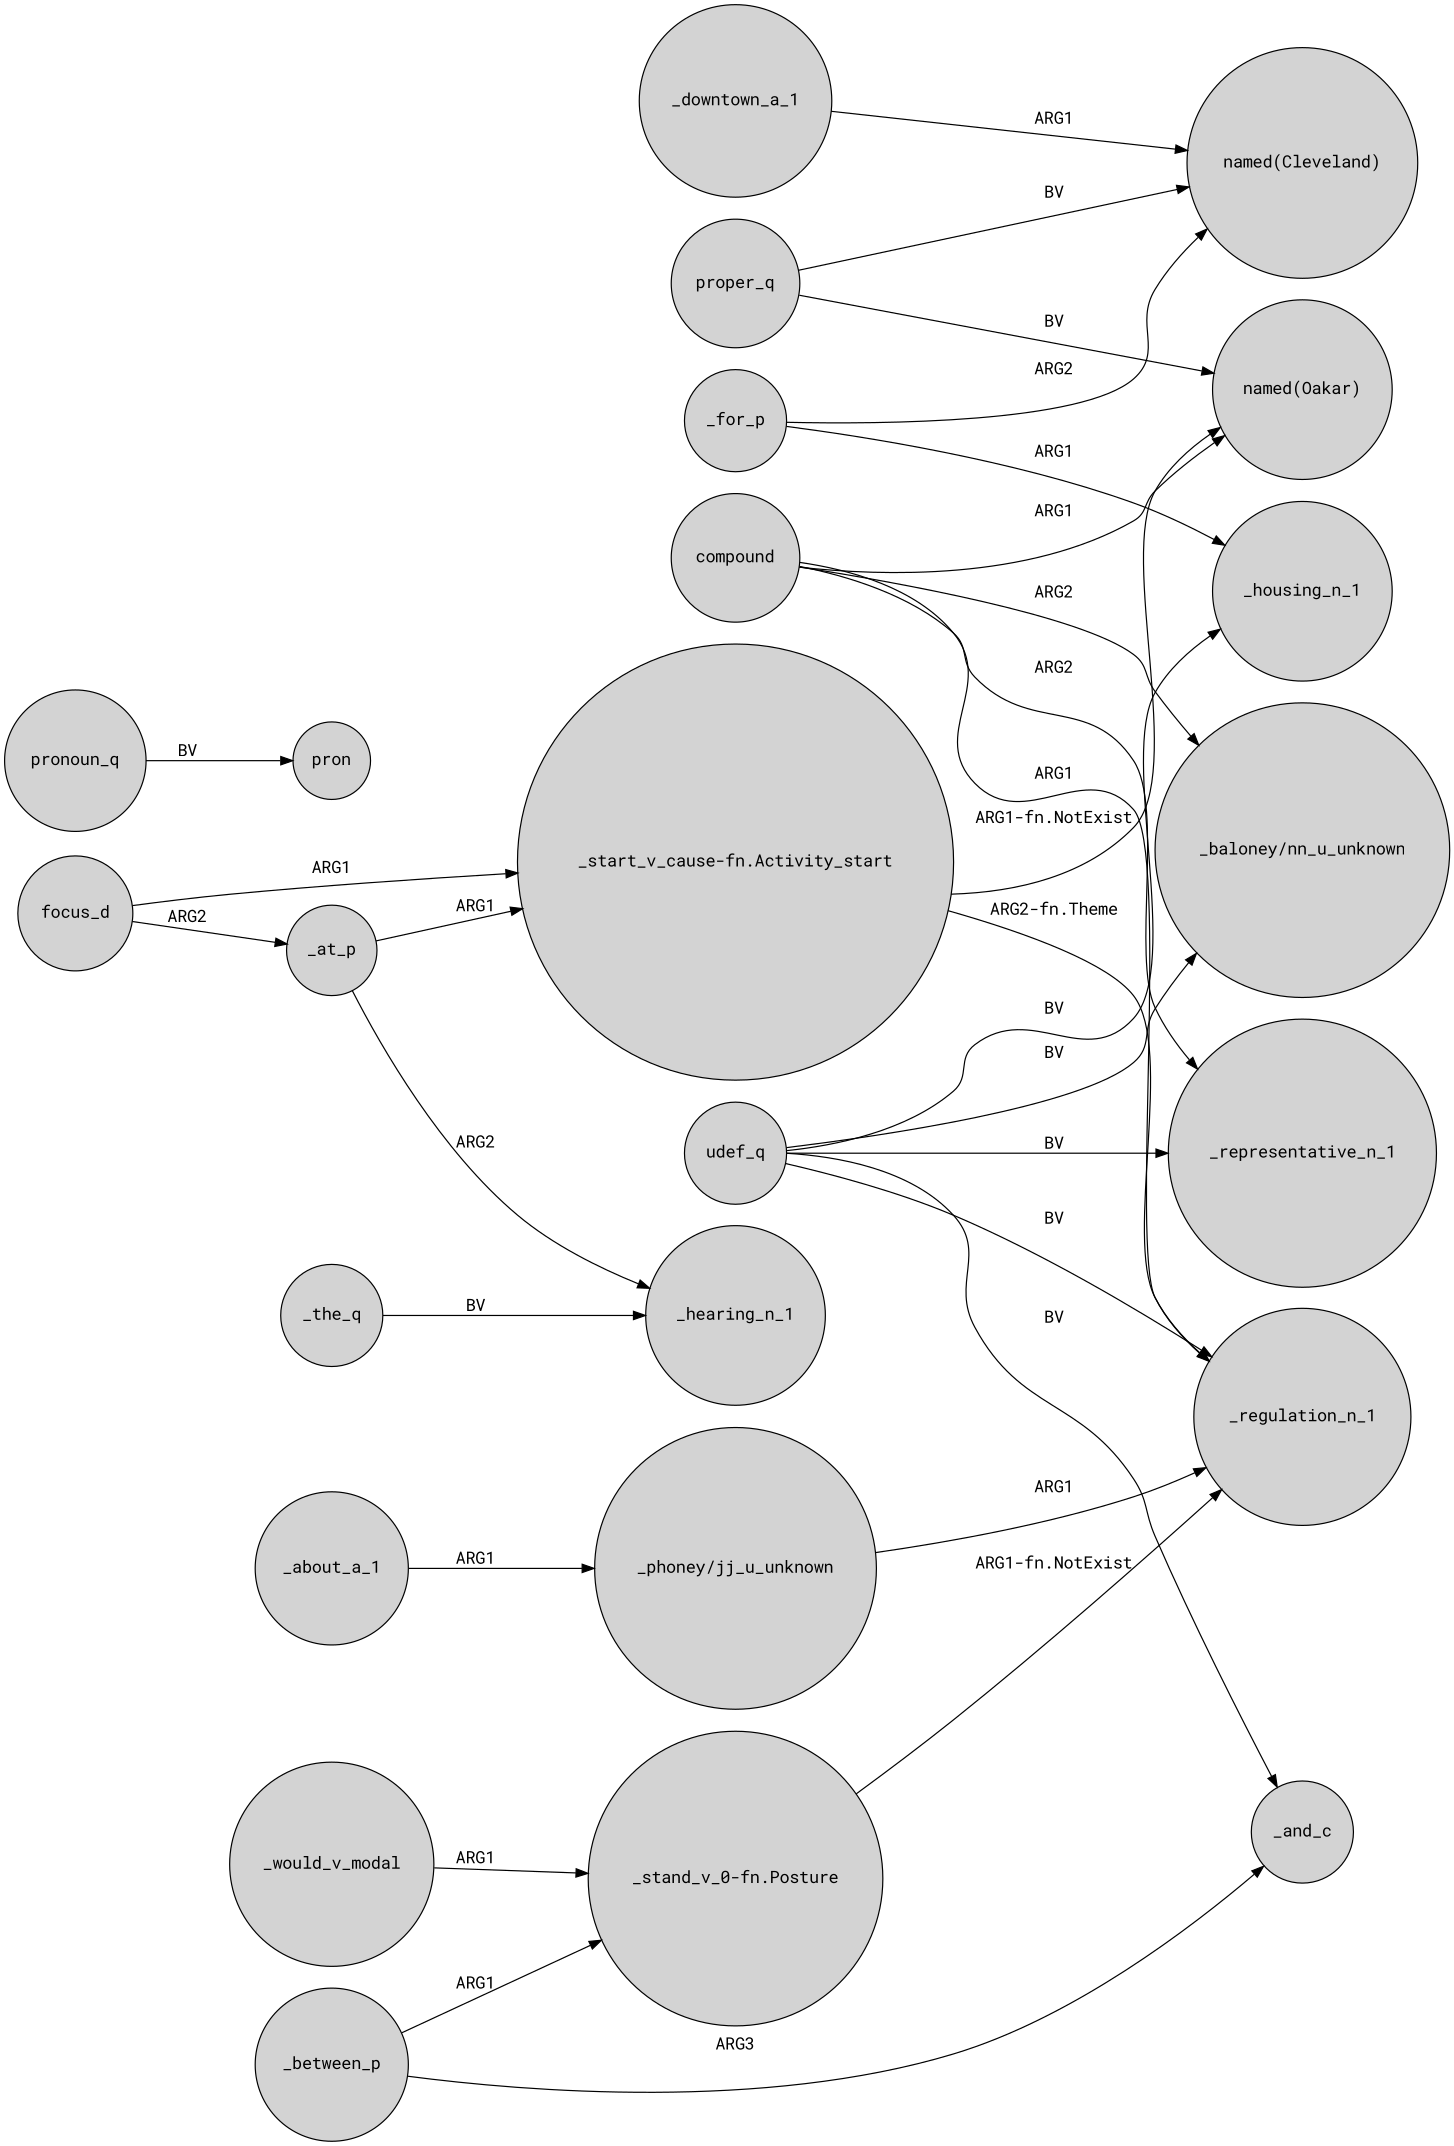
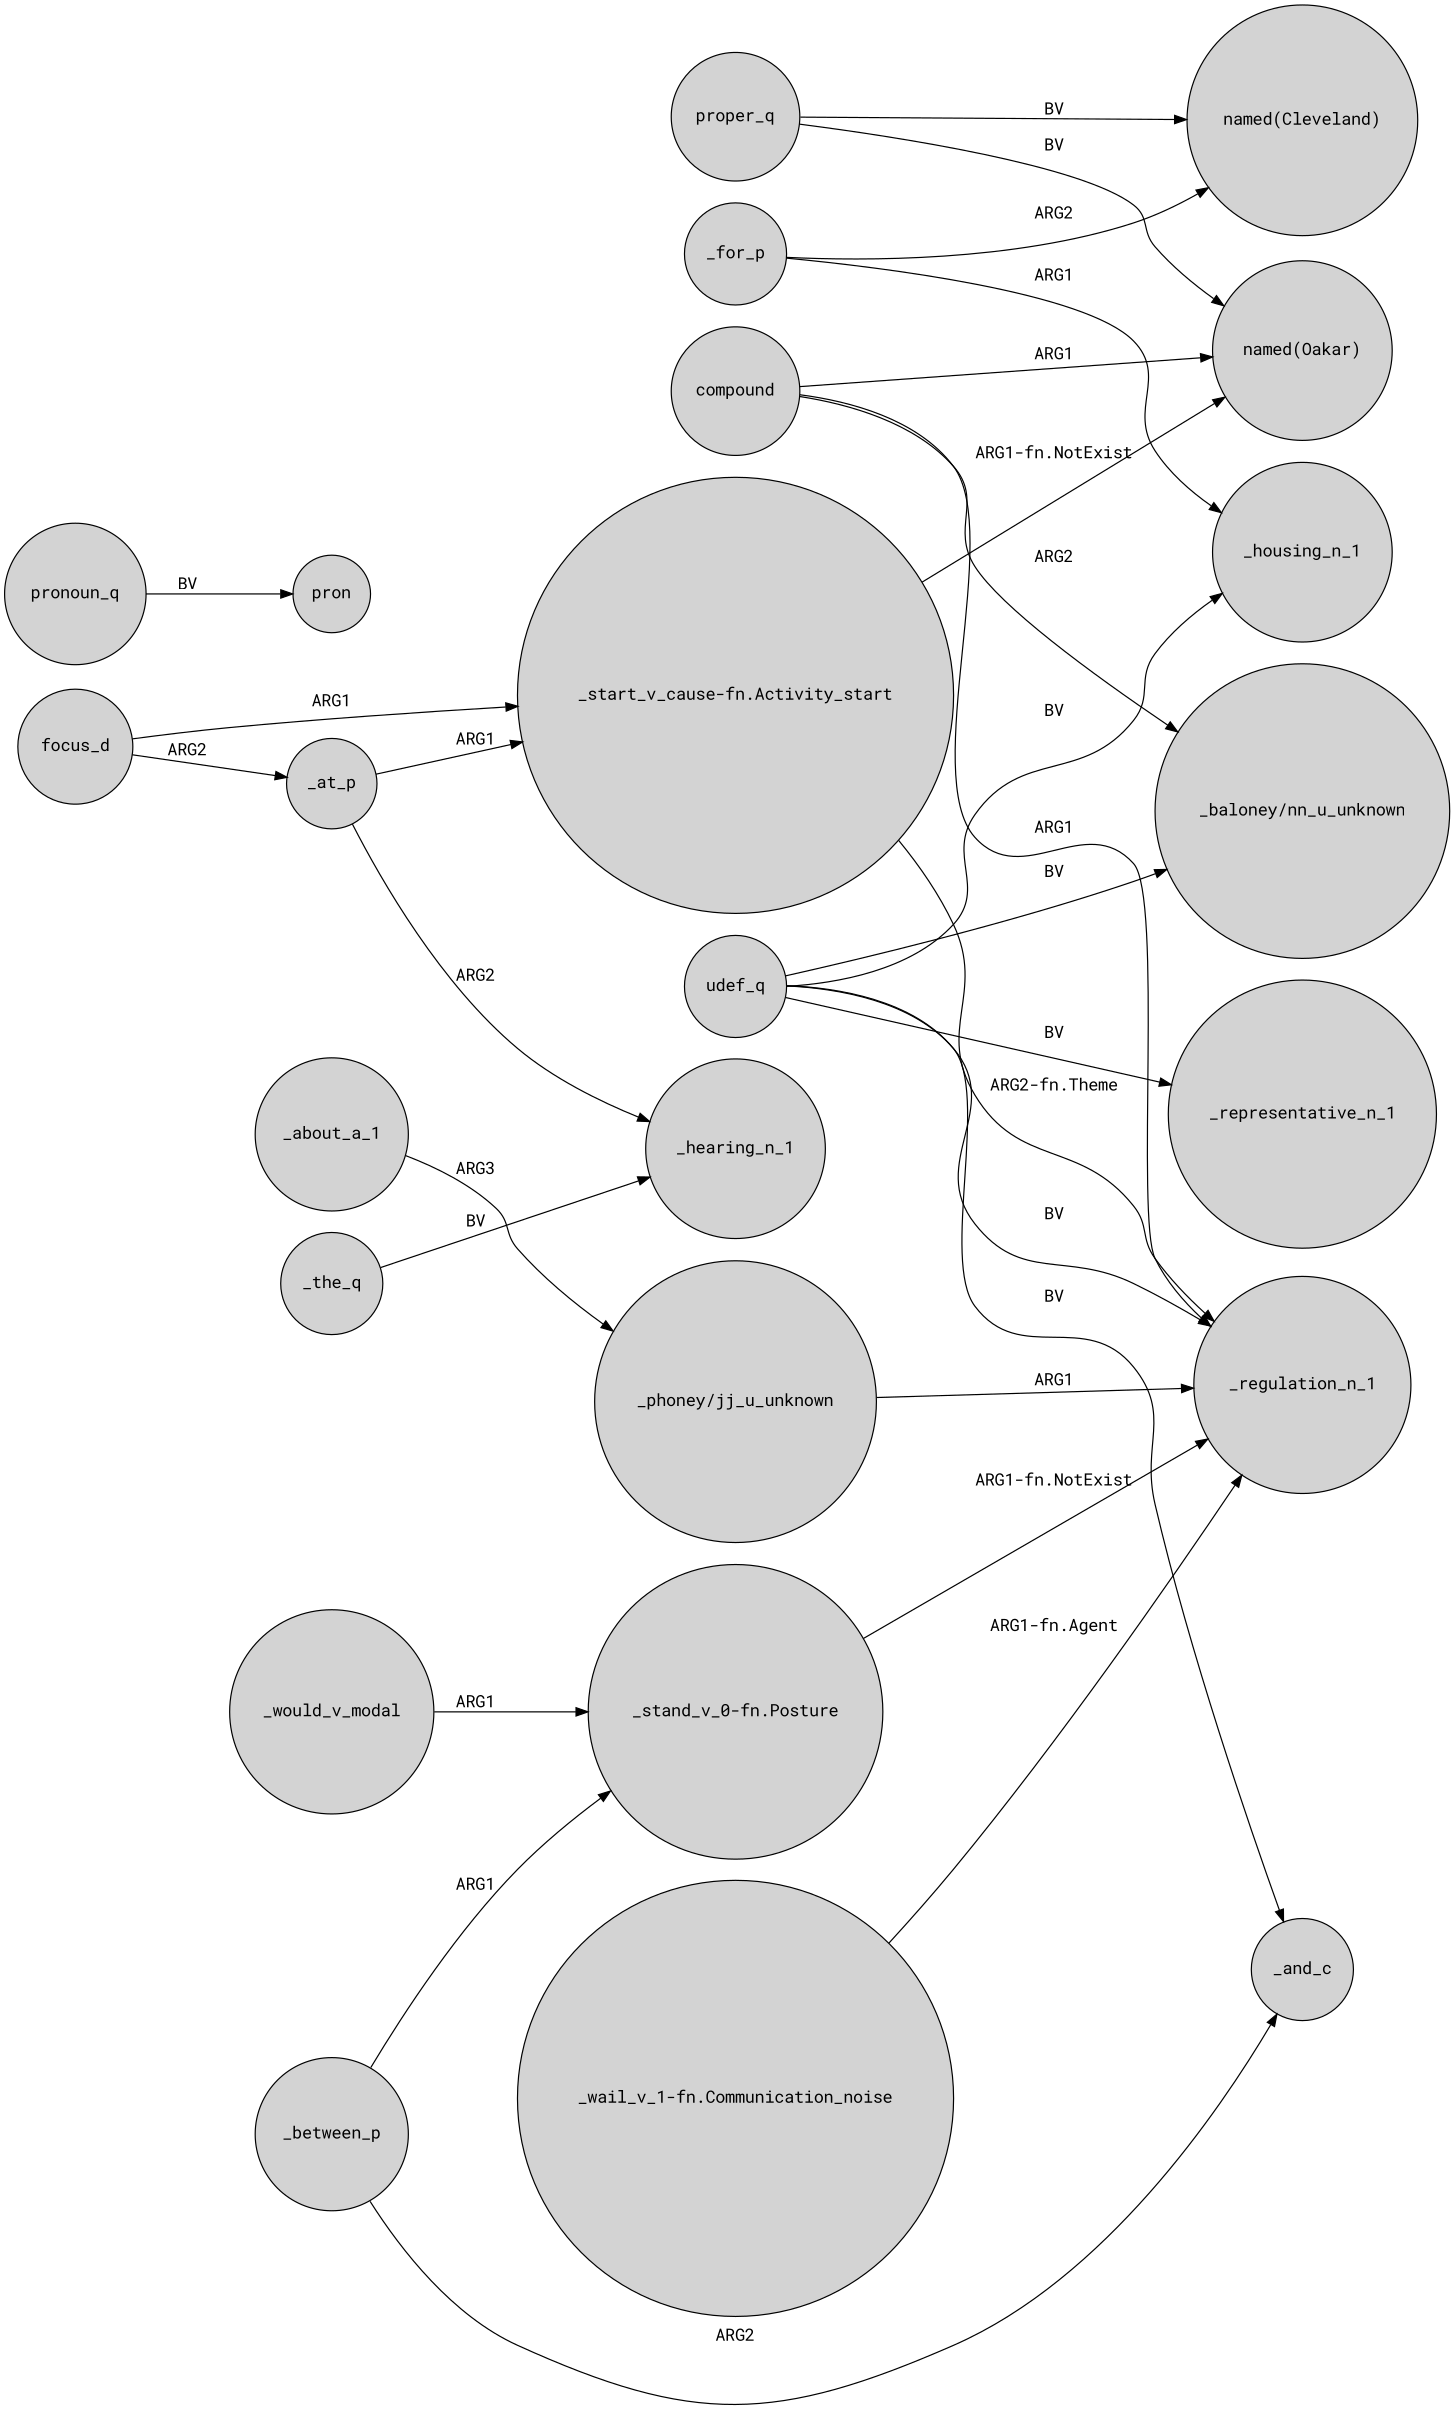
node "_downtown_a_1": removed
edge "compound" -> "_representative_n_1": removed, label "ARG2"
edge "_about_a_1" -> "_phoney/jj_u_unknown": label "ARG1" -> "ARG3"
edge "_between_p" -> "_and_c": label "ARG3" -> "ARG2"
node "_wail_v_1-fn.Communication_noise": added
